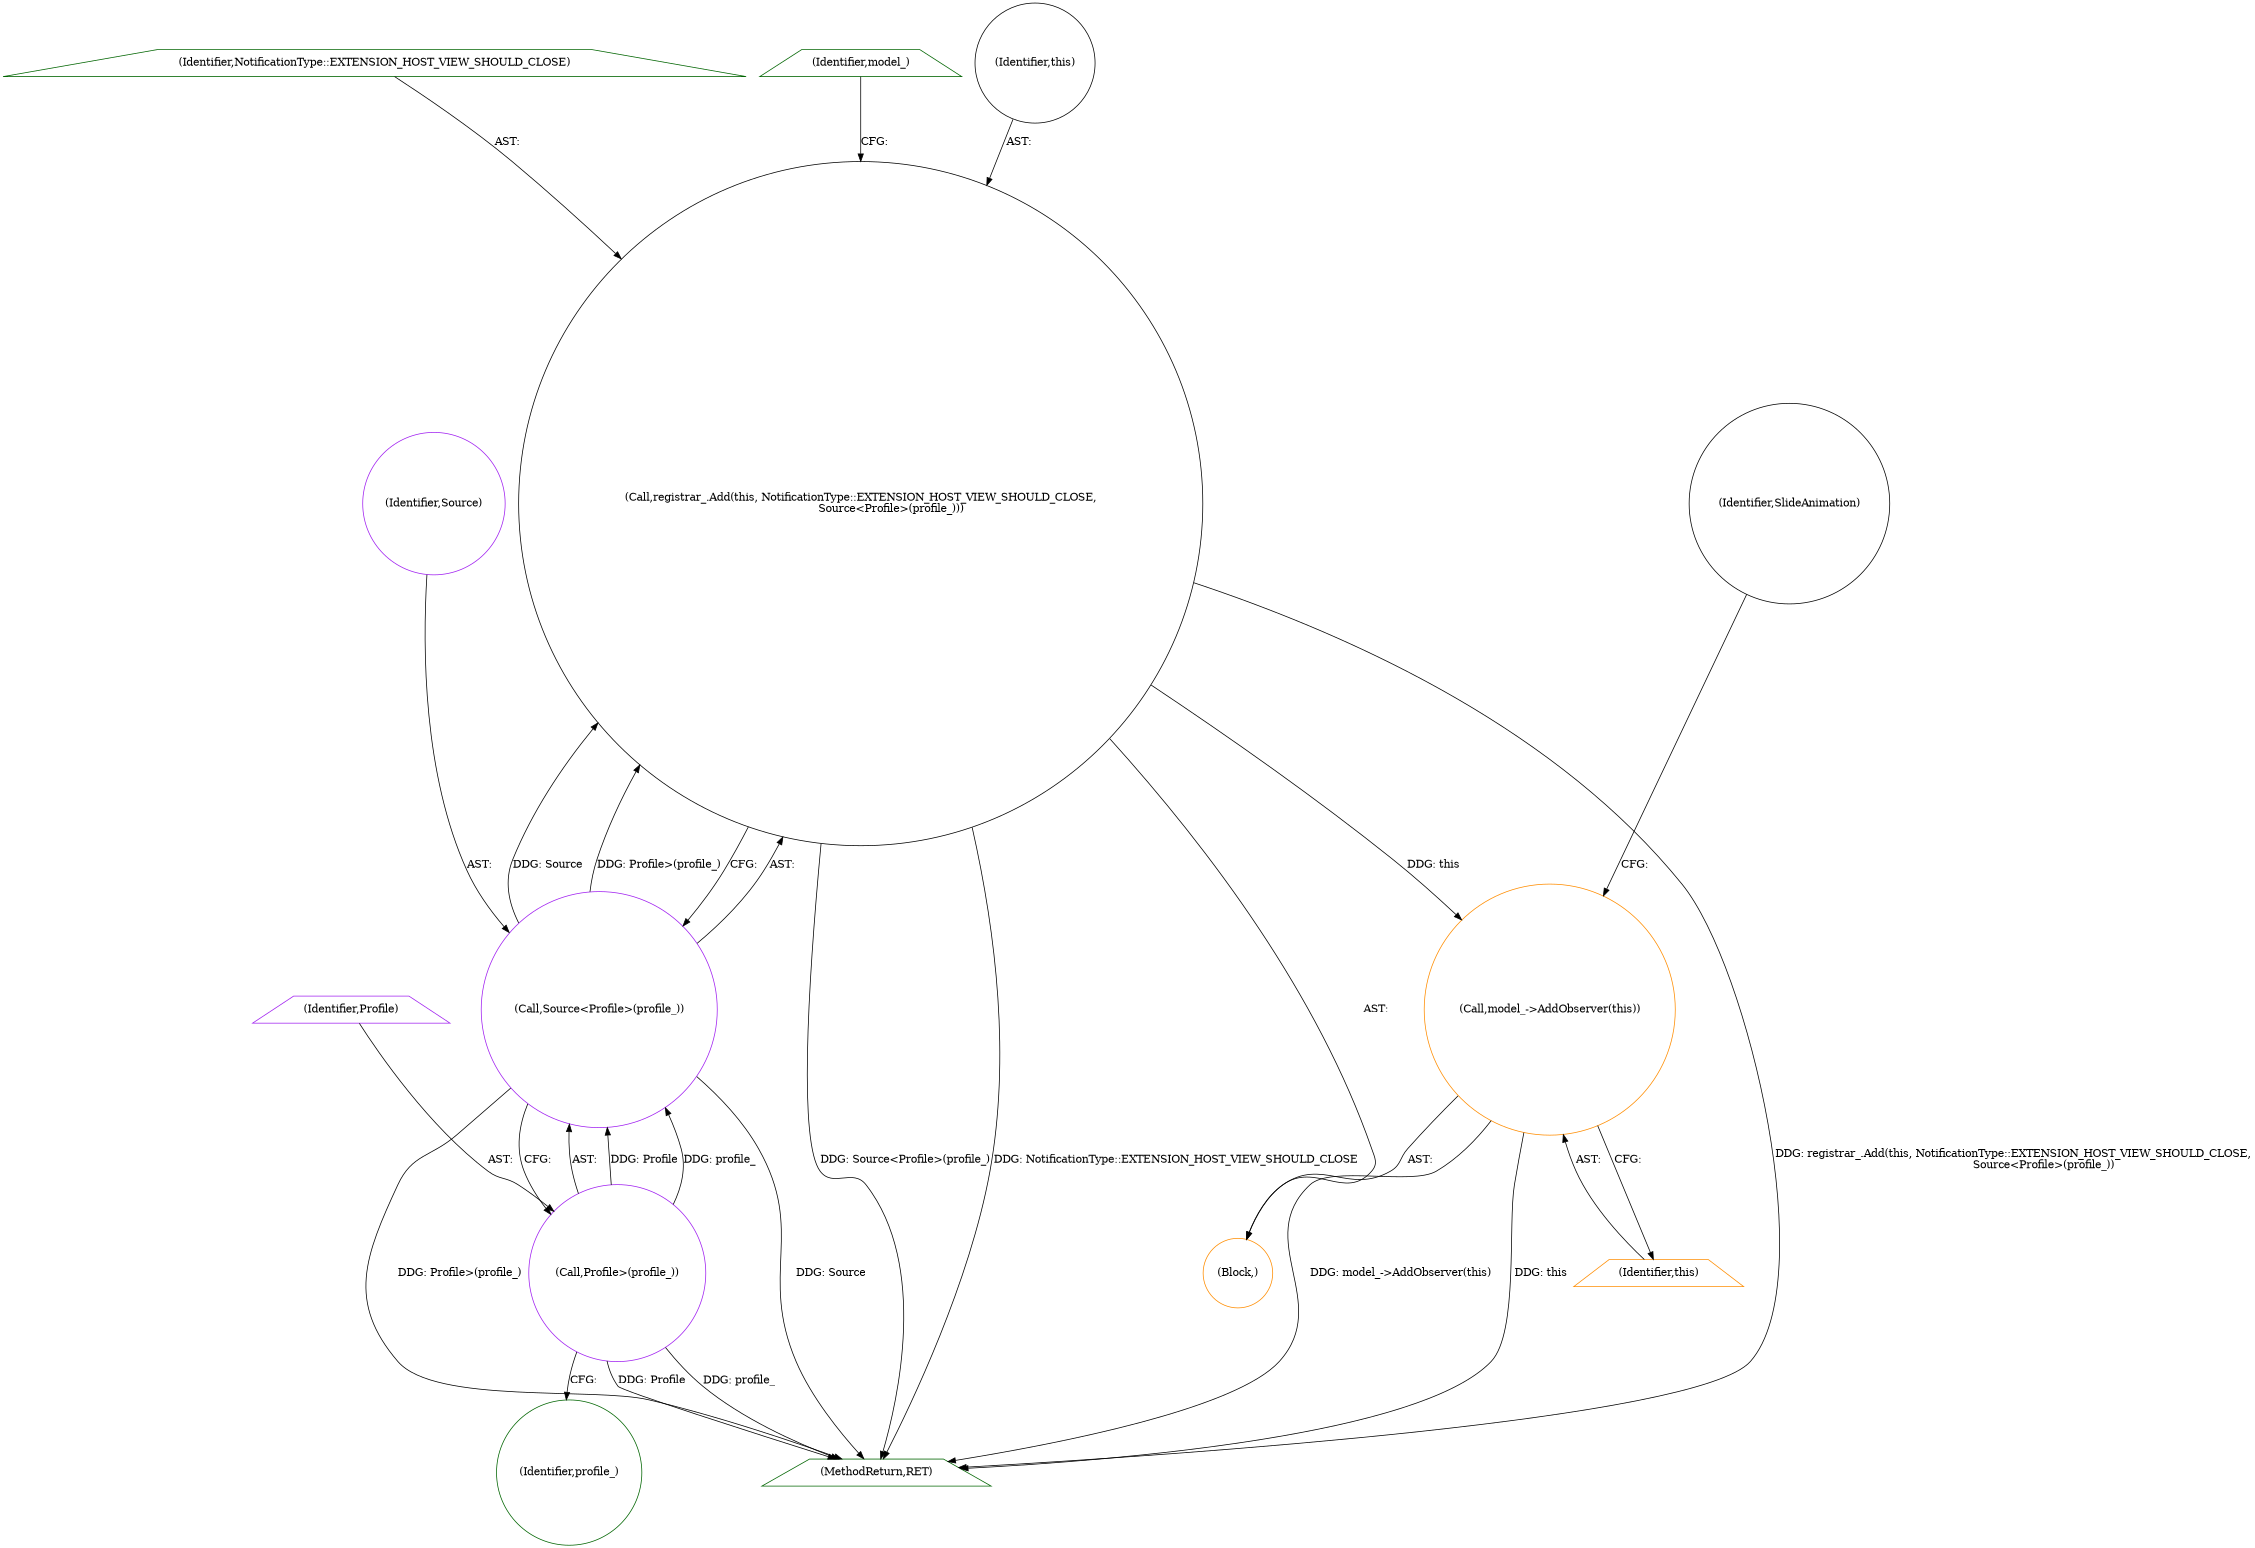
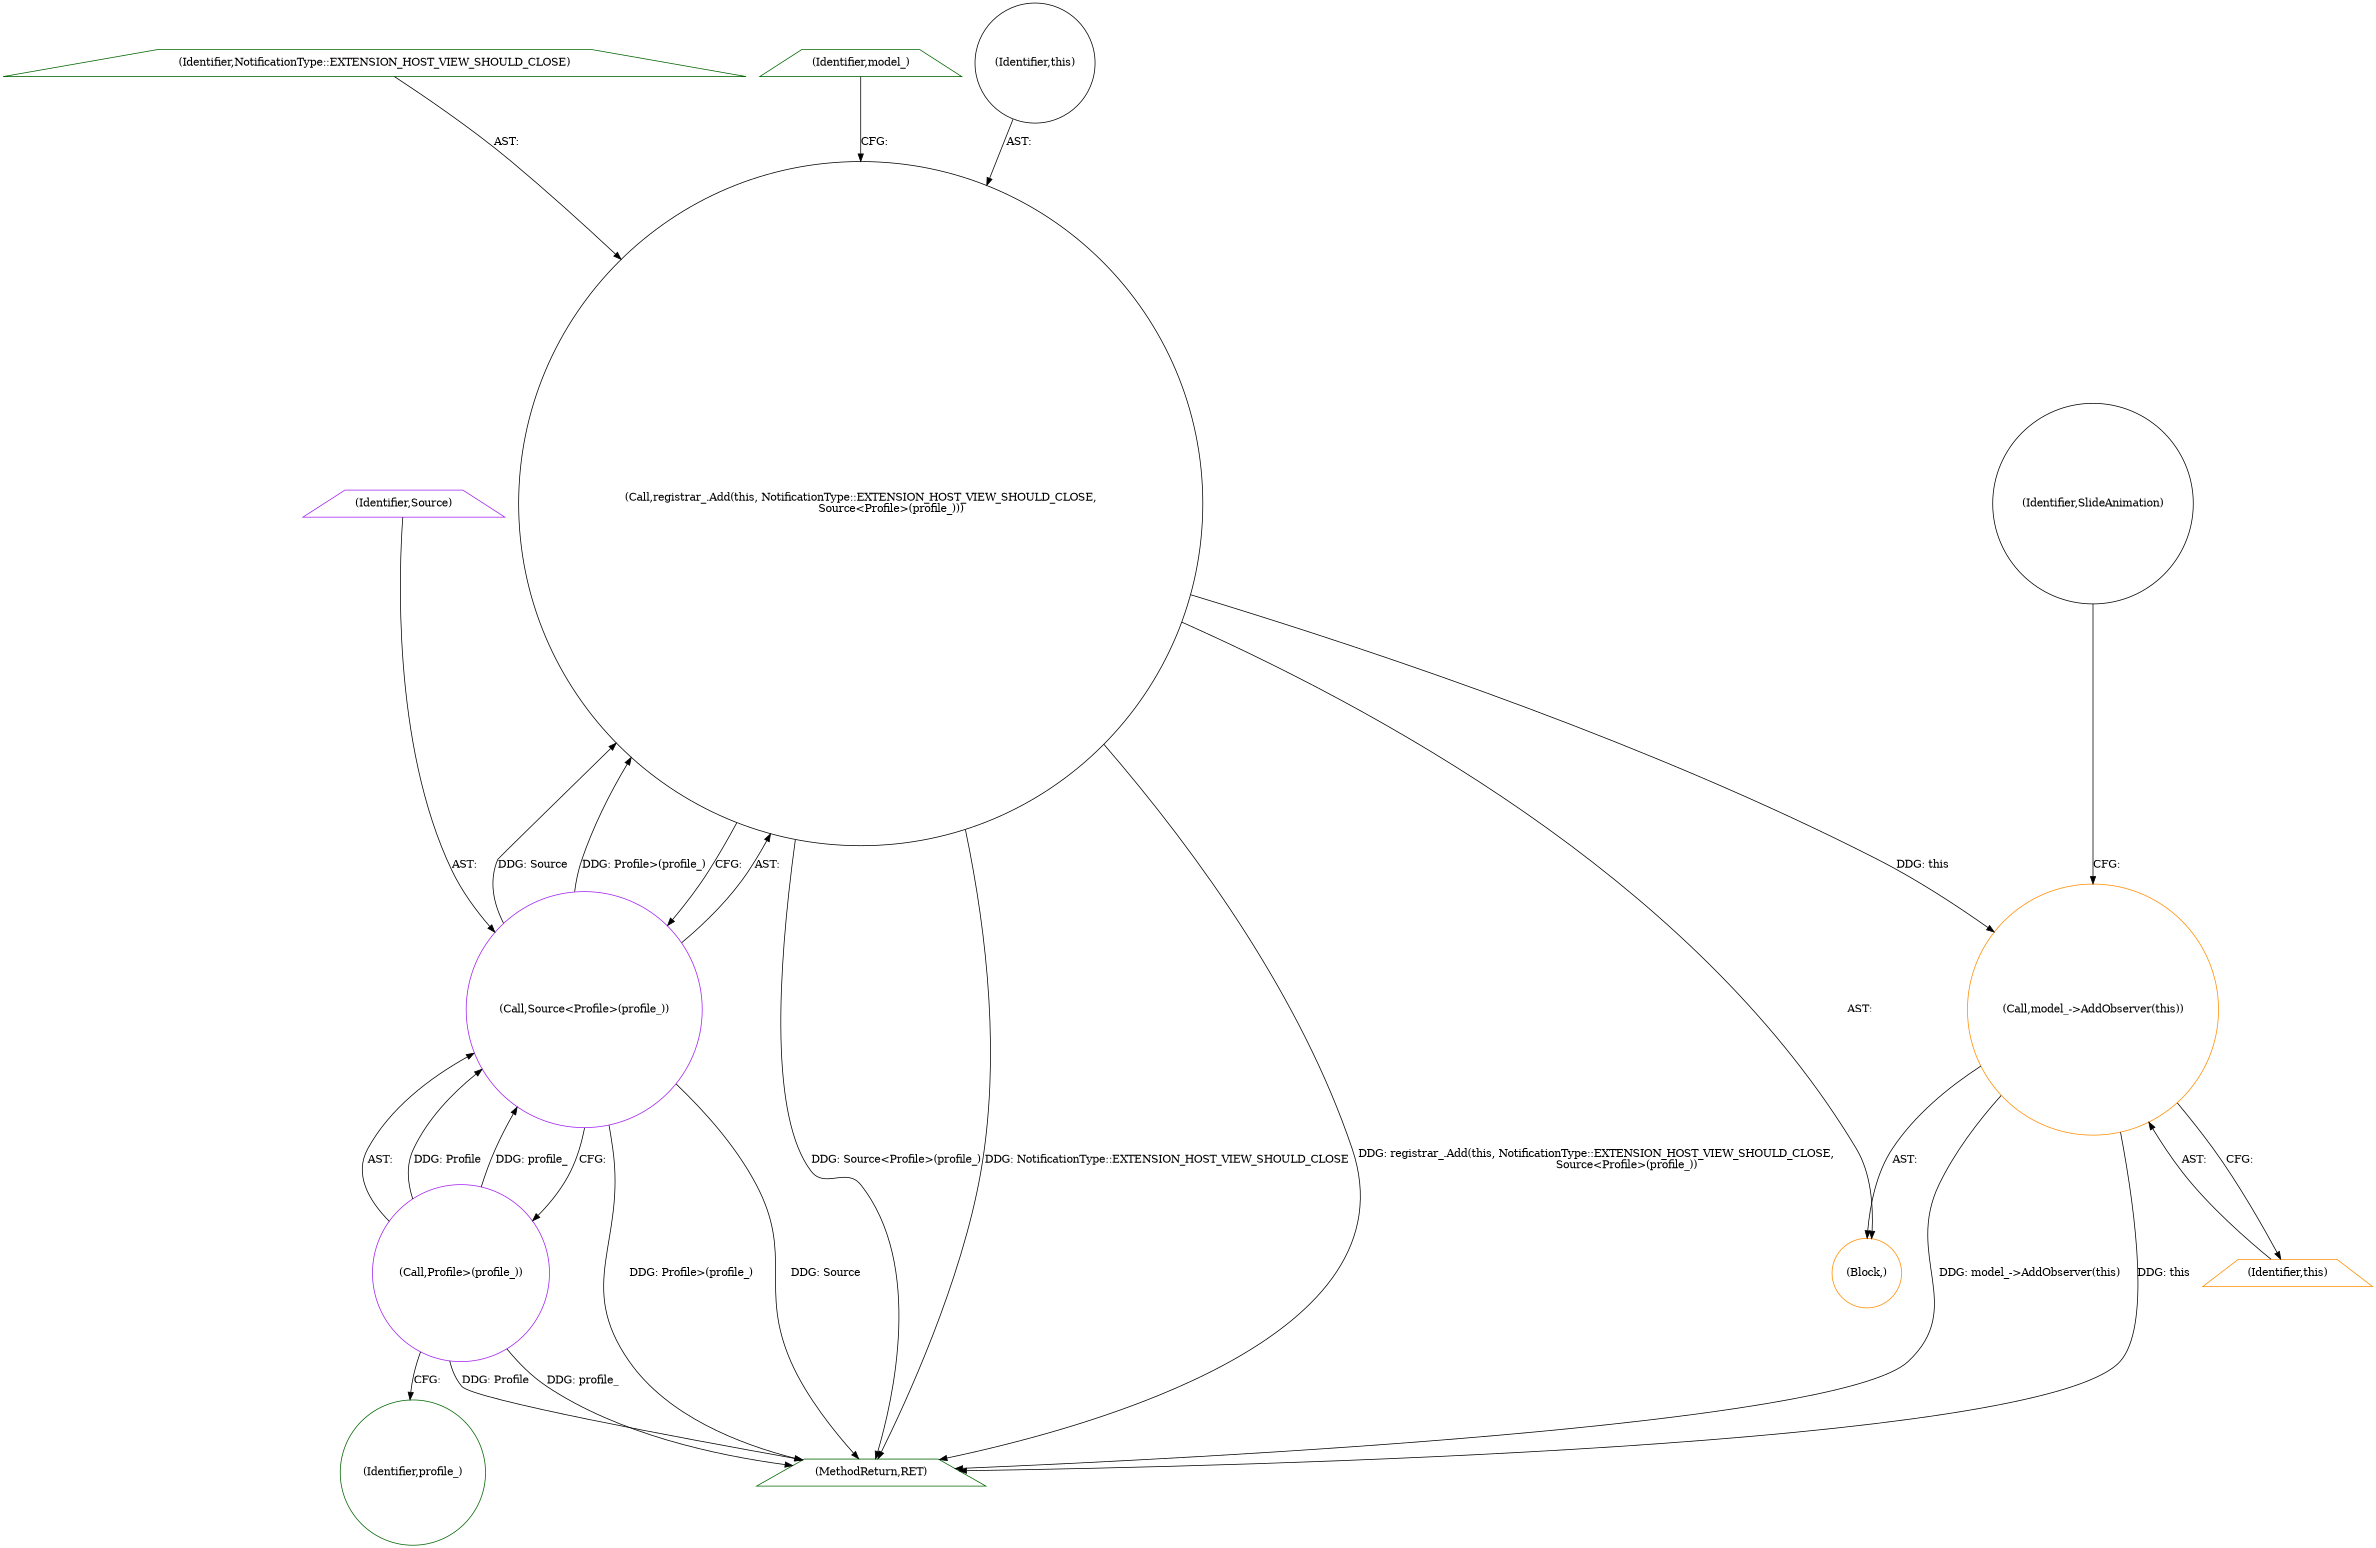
node "(Identifier,Source)": shape circle -> trapezium
node "(Identifier,Profile)": removed
